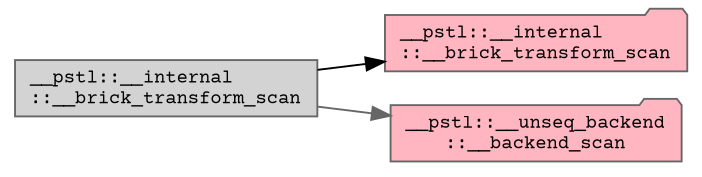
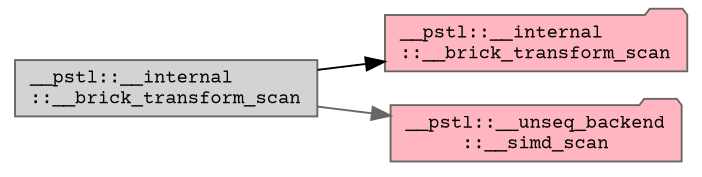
node "__pstl::__unseq_backend ::__backend_scan": label "__pstl::__unseq_backend ::__backend_scan" -> "__pstl::__unseq_backend ::__simd_scan"
